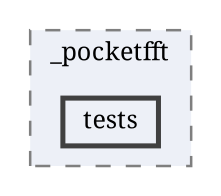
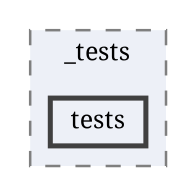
cluster "_pocketfft": label "_pocketfft" -> "_tests"
